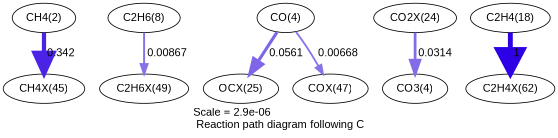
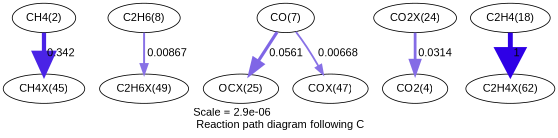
node "CO(4)": label "CO(4)" -> "CO(7)"
node "CO3(4)": label "CO3(4)" -> "CO2(4)"
